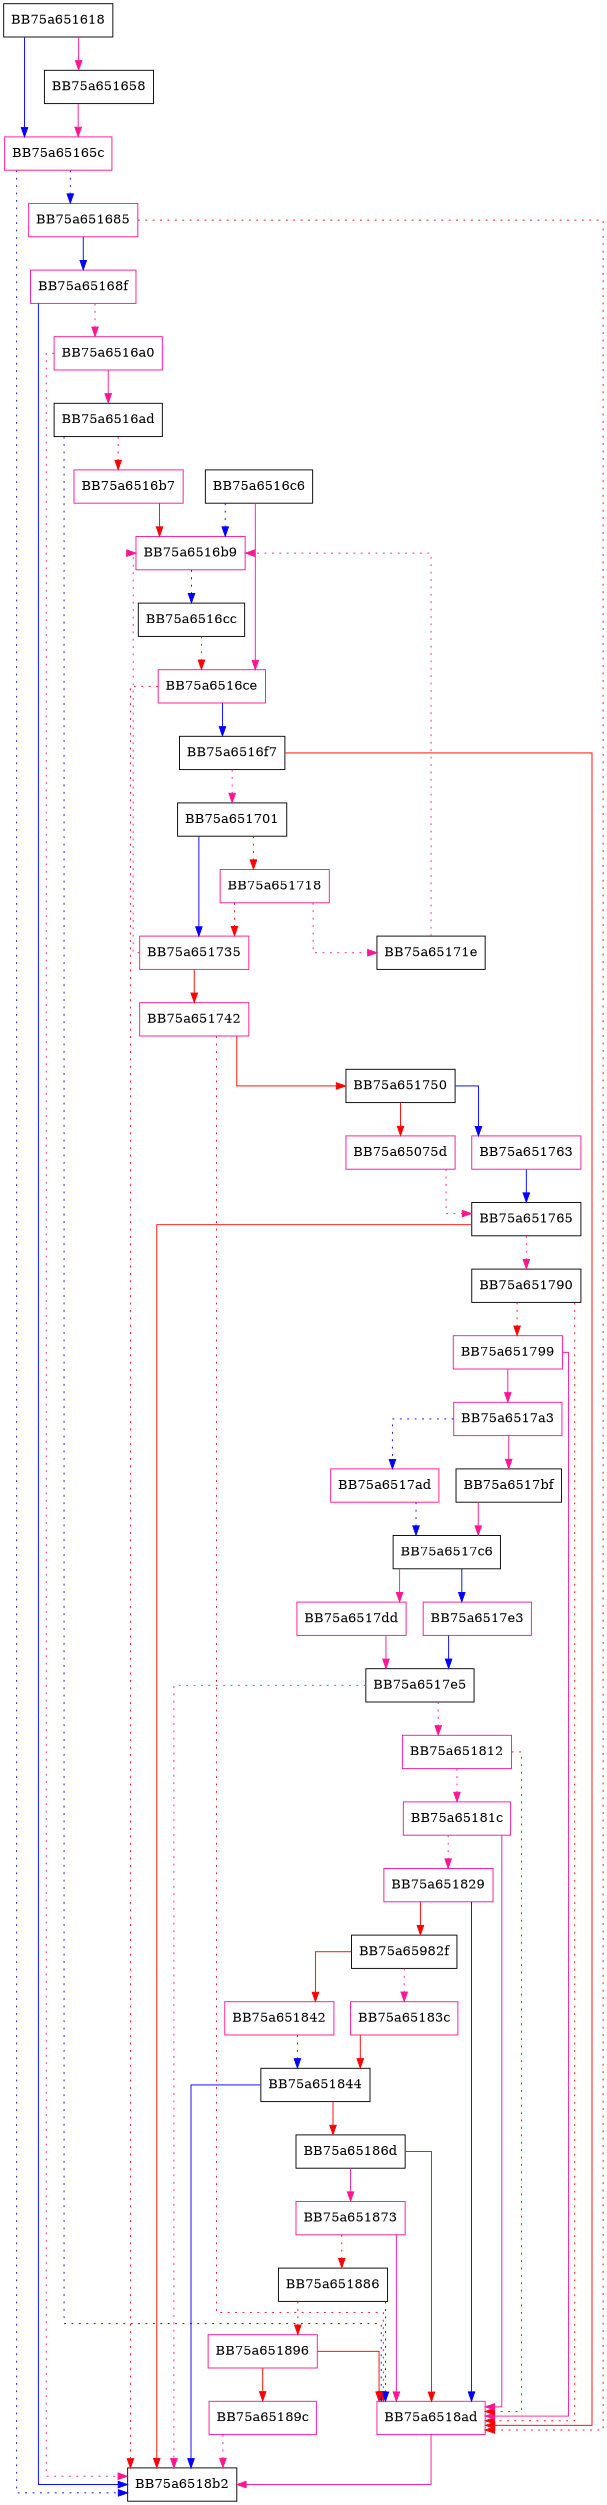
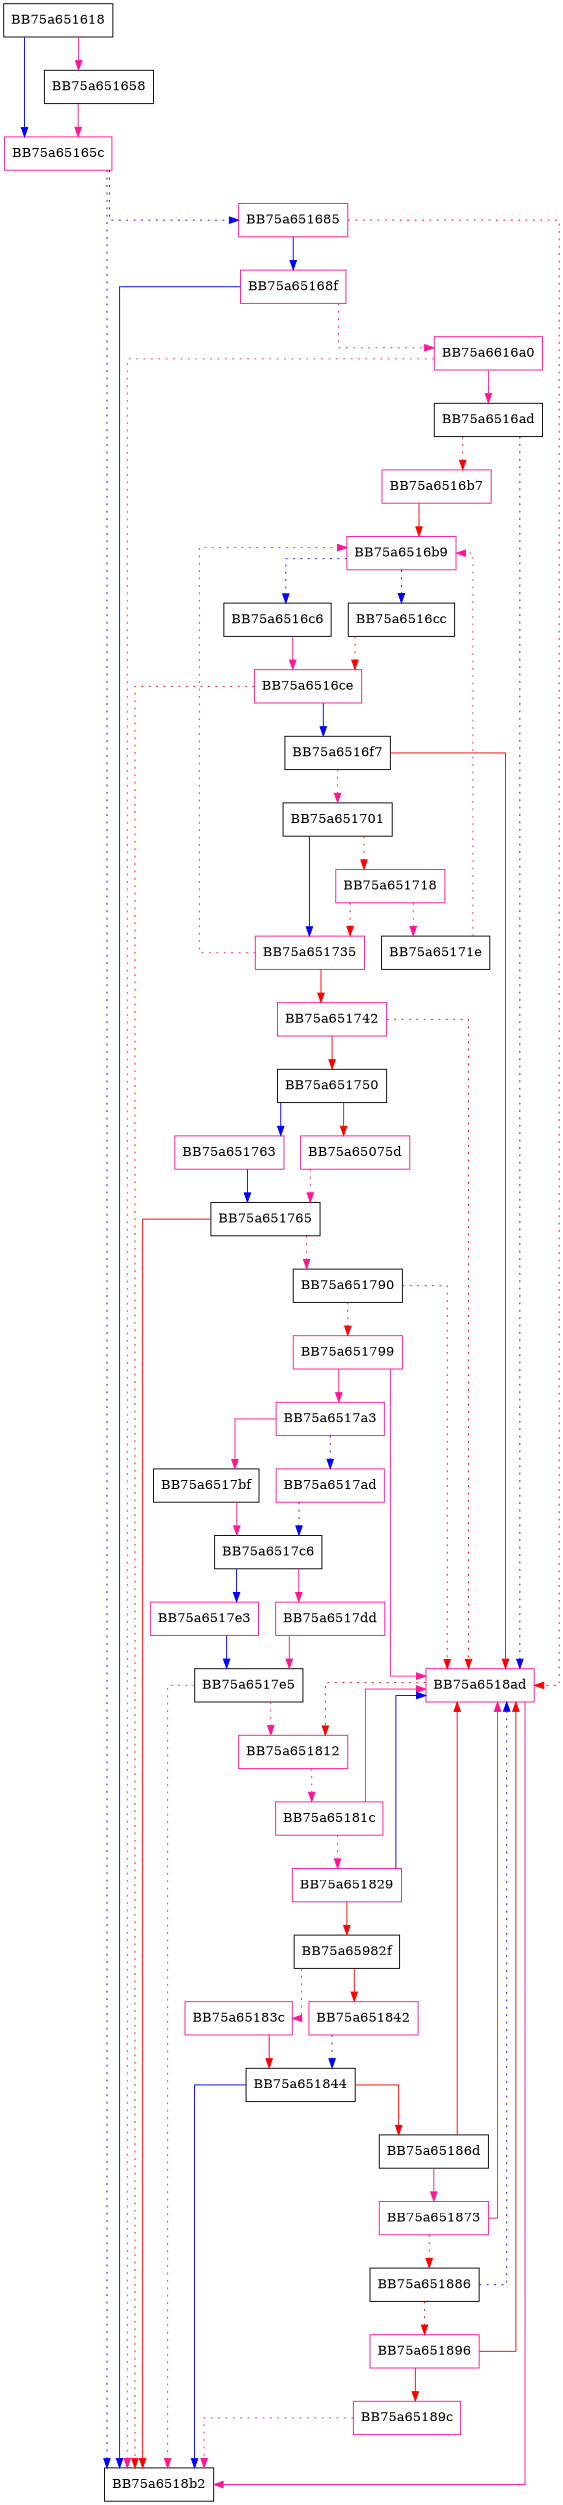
node "BB75a6516a0": label "BB75a6516a0" -> "BB75a6616a0"
edge "BB75a6516c6" -> "BB75a6516b9": reversed
edge "BB75a651812" -> "BB75a6518ad": reversed
